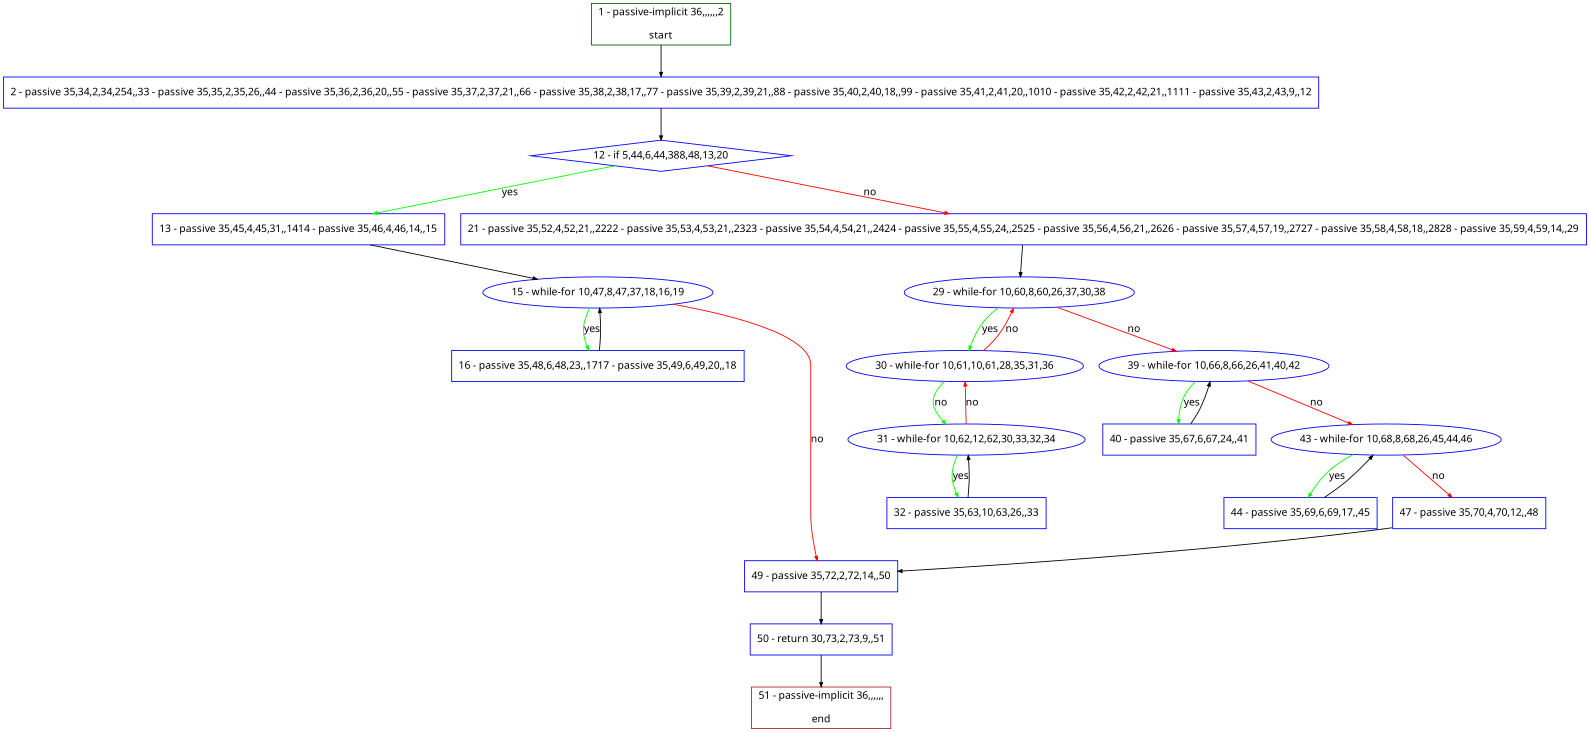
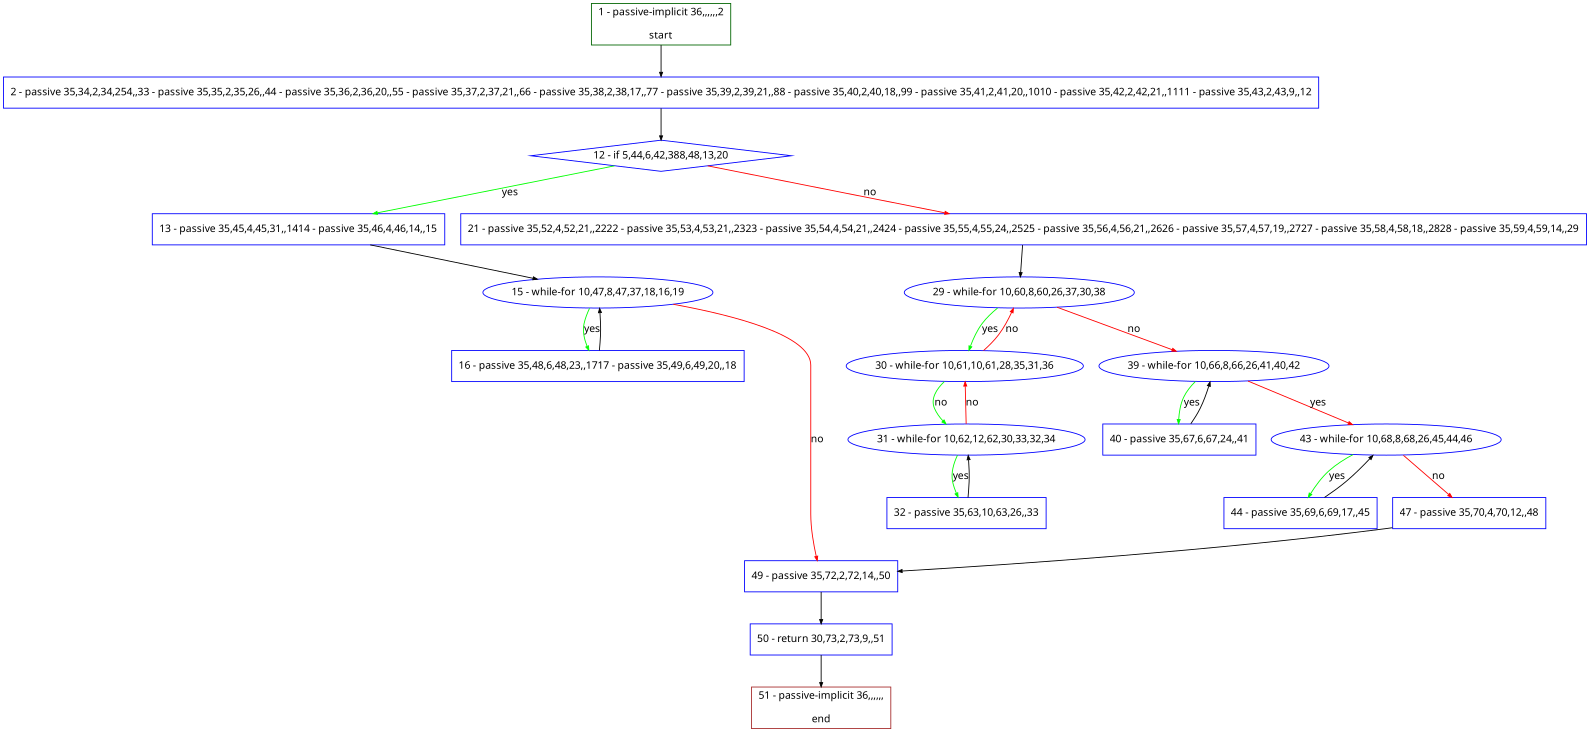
node "12 - if 5,44,6,44,388,48,13,20": label "12 - if 5,44,6,44,388,48,13,20" -> "12 - if 5,44,6,42,388,48,13,20"
edge "39 - while-for 10,66,8,66,26,41,40,42" -> "43 - while-for 10,68,8,68,26,45,44,46": label "no" -> "yes"
